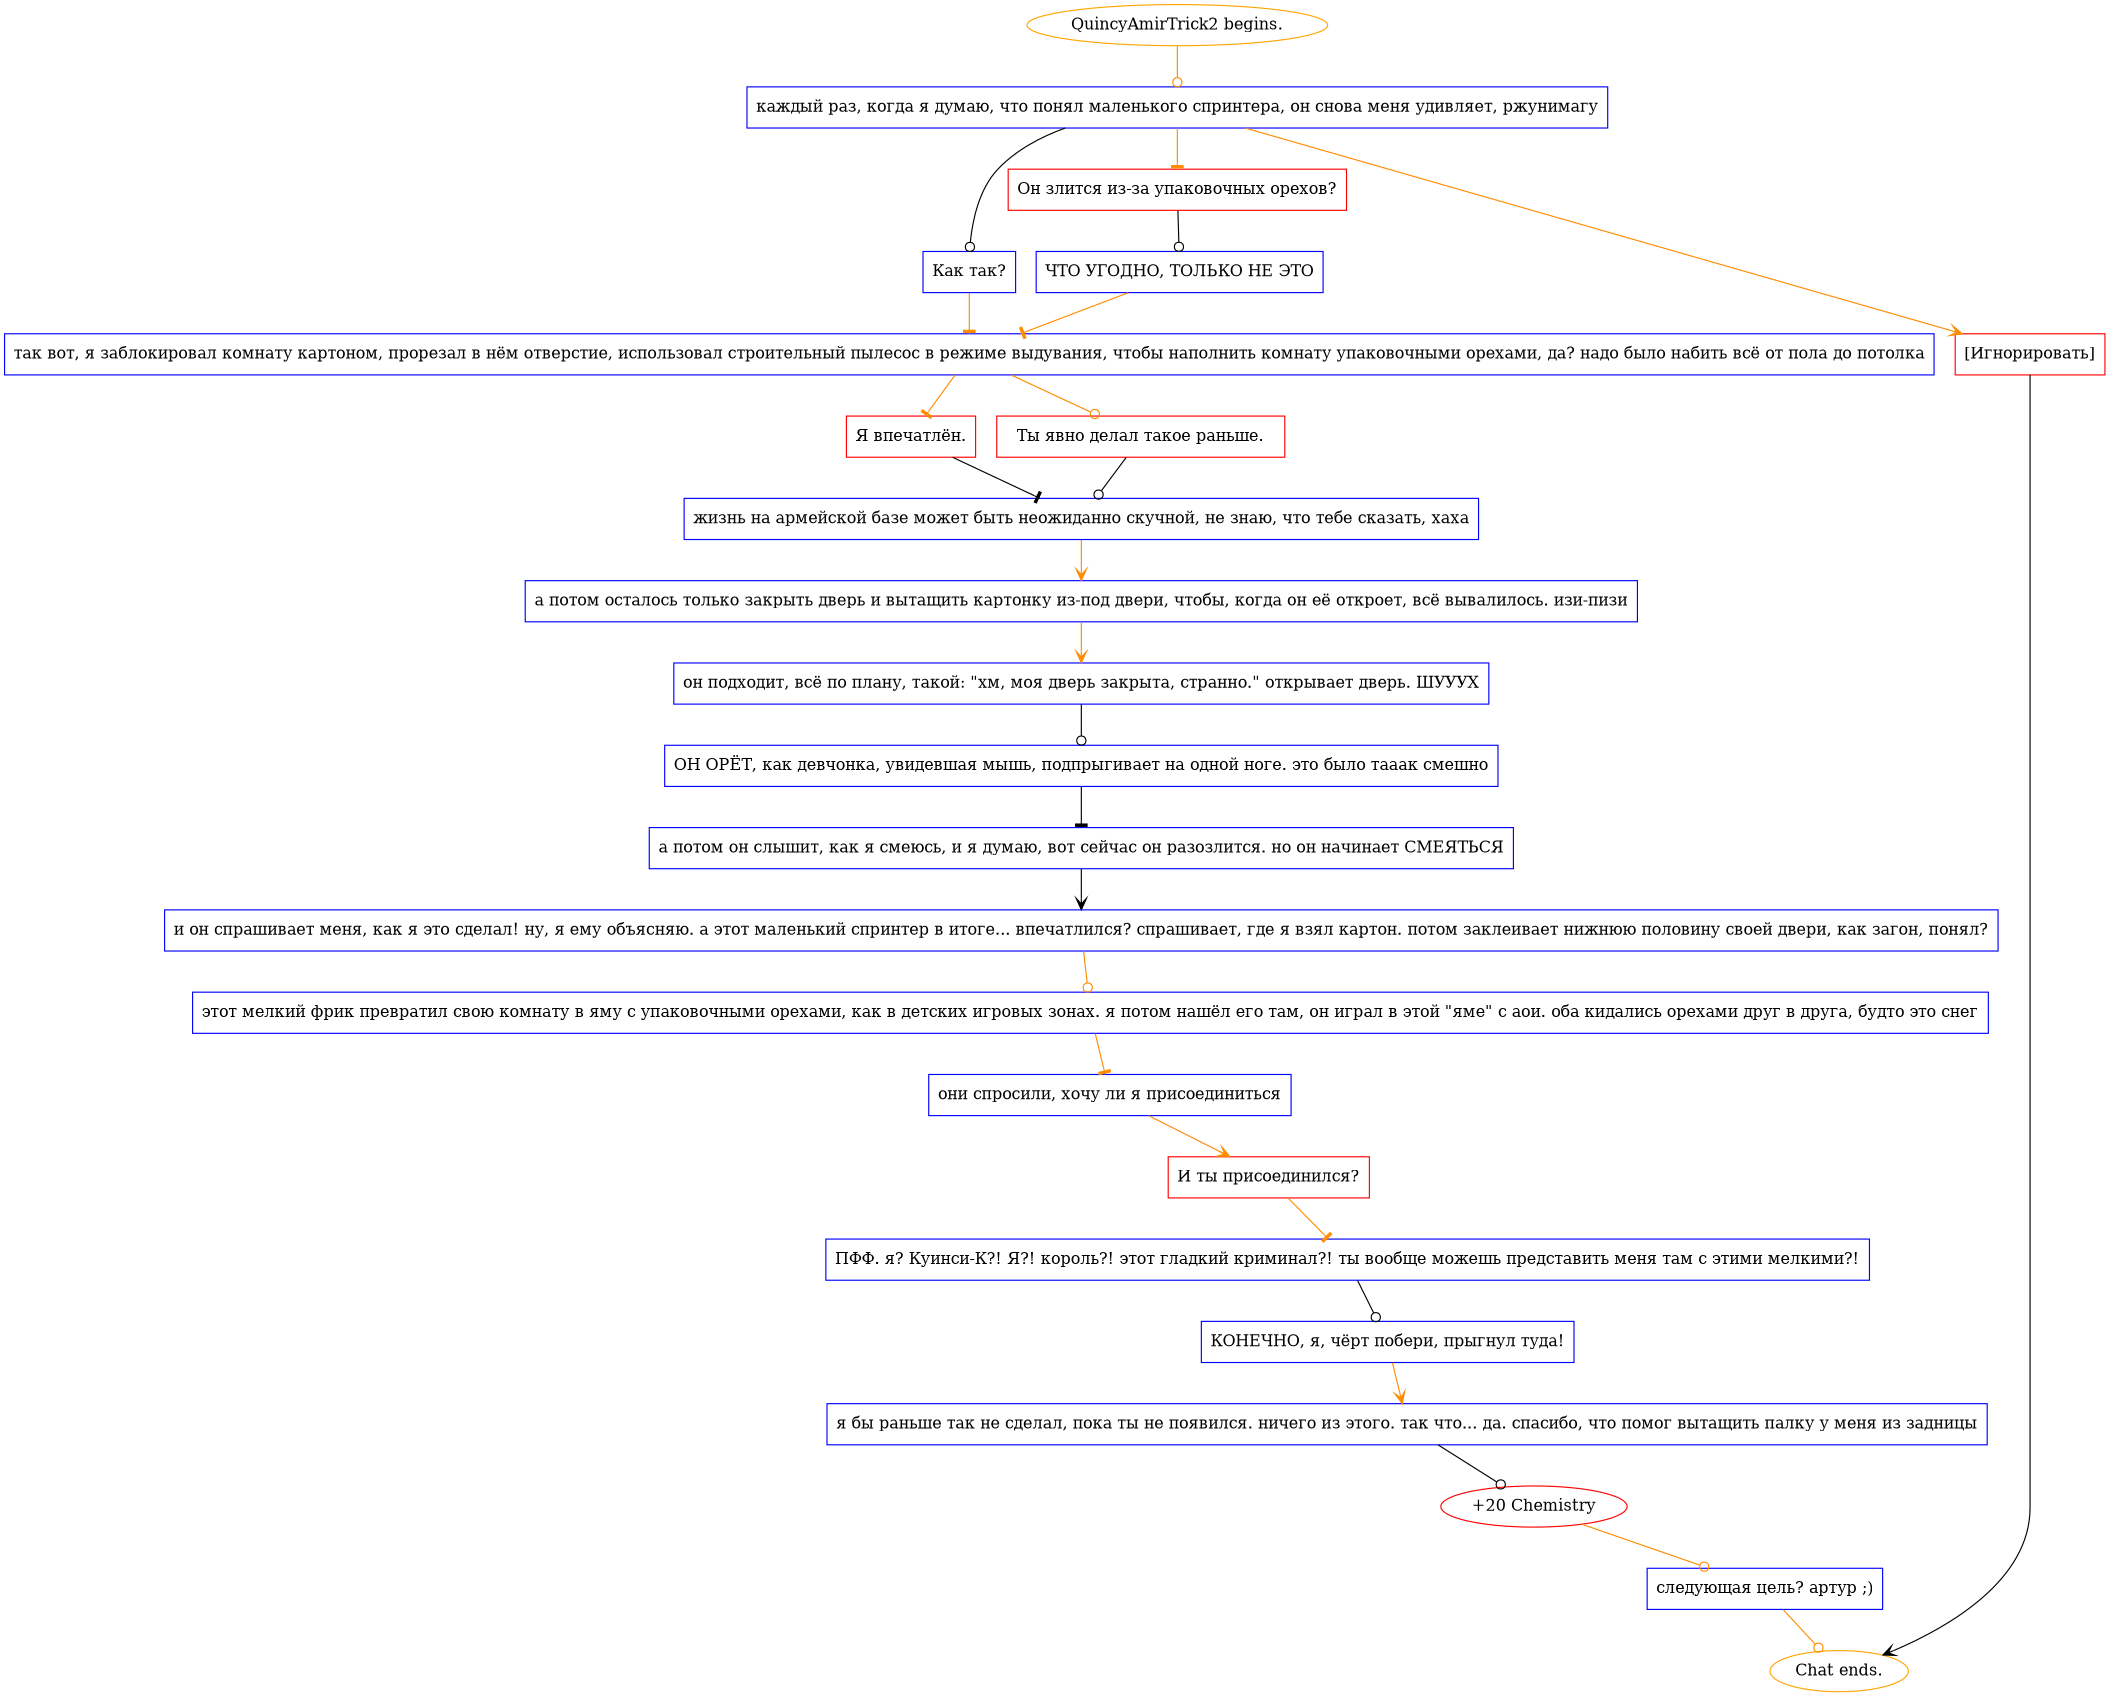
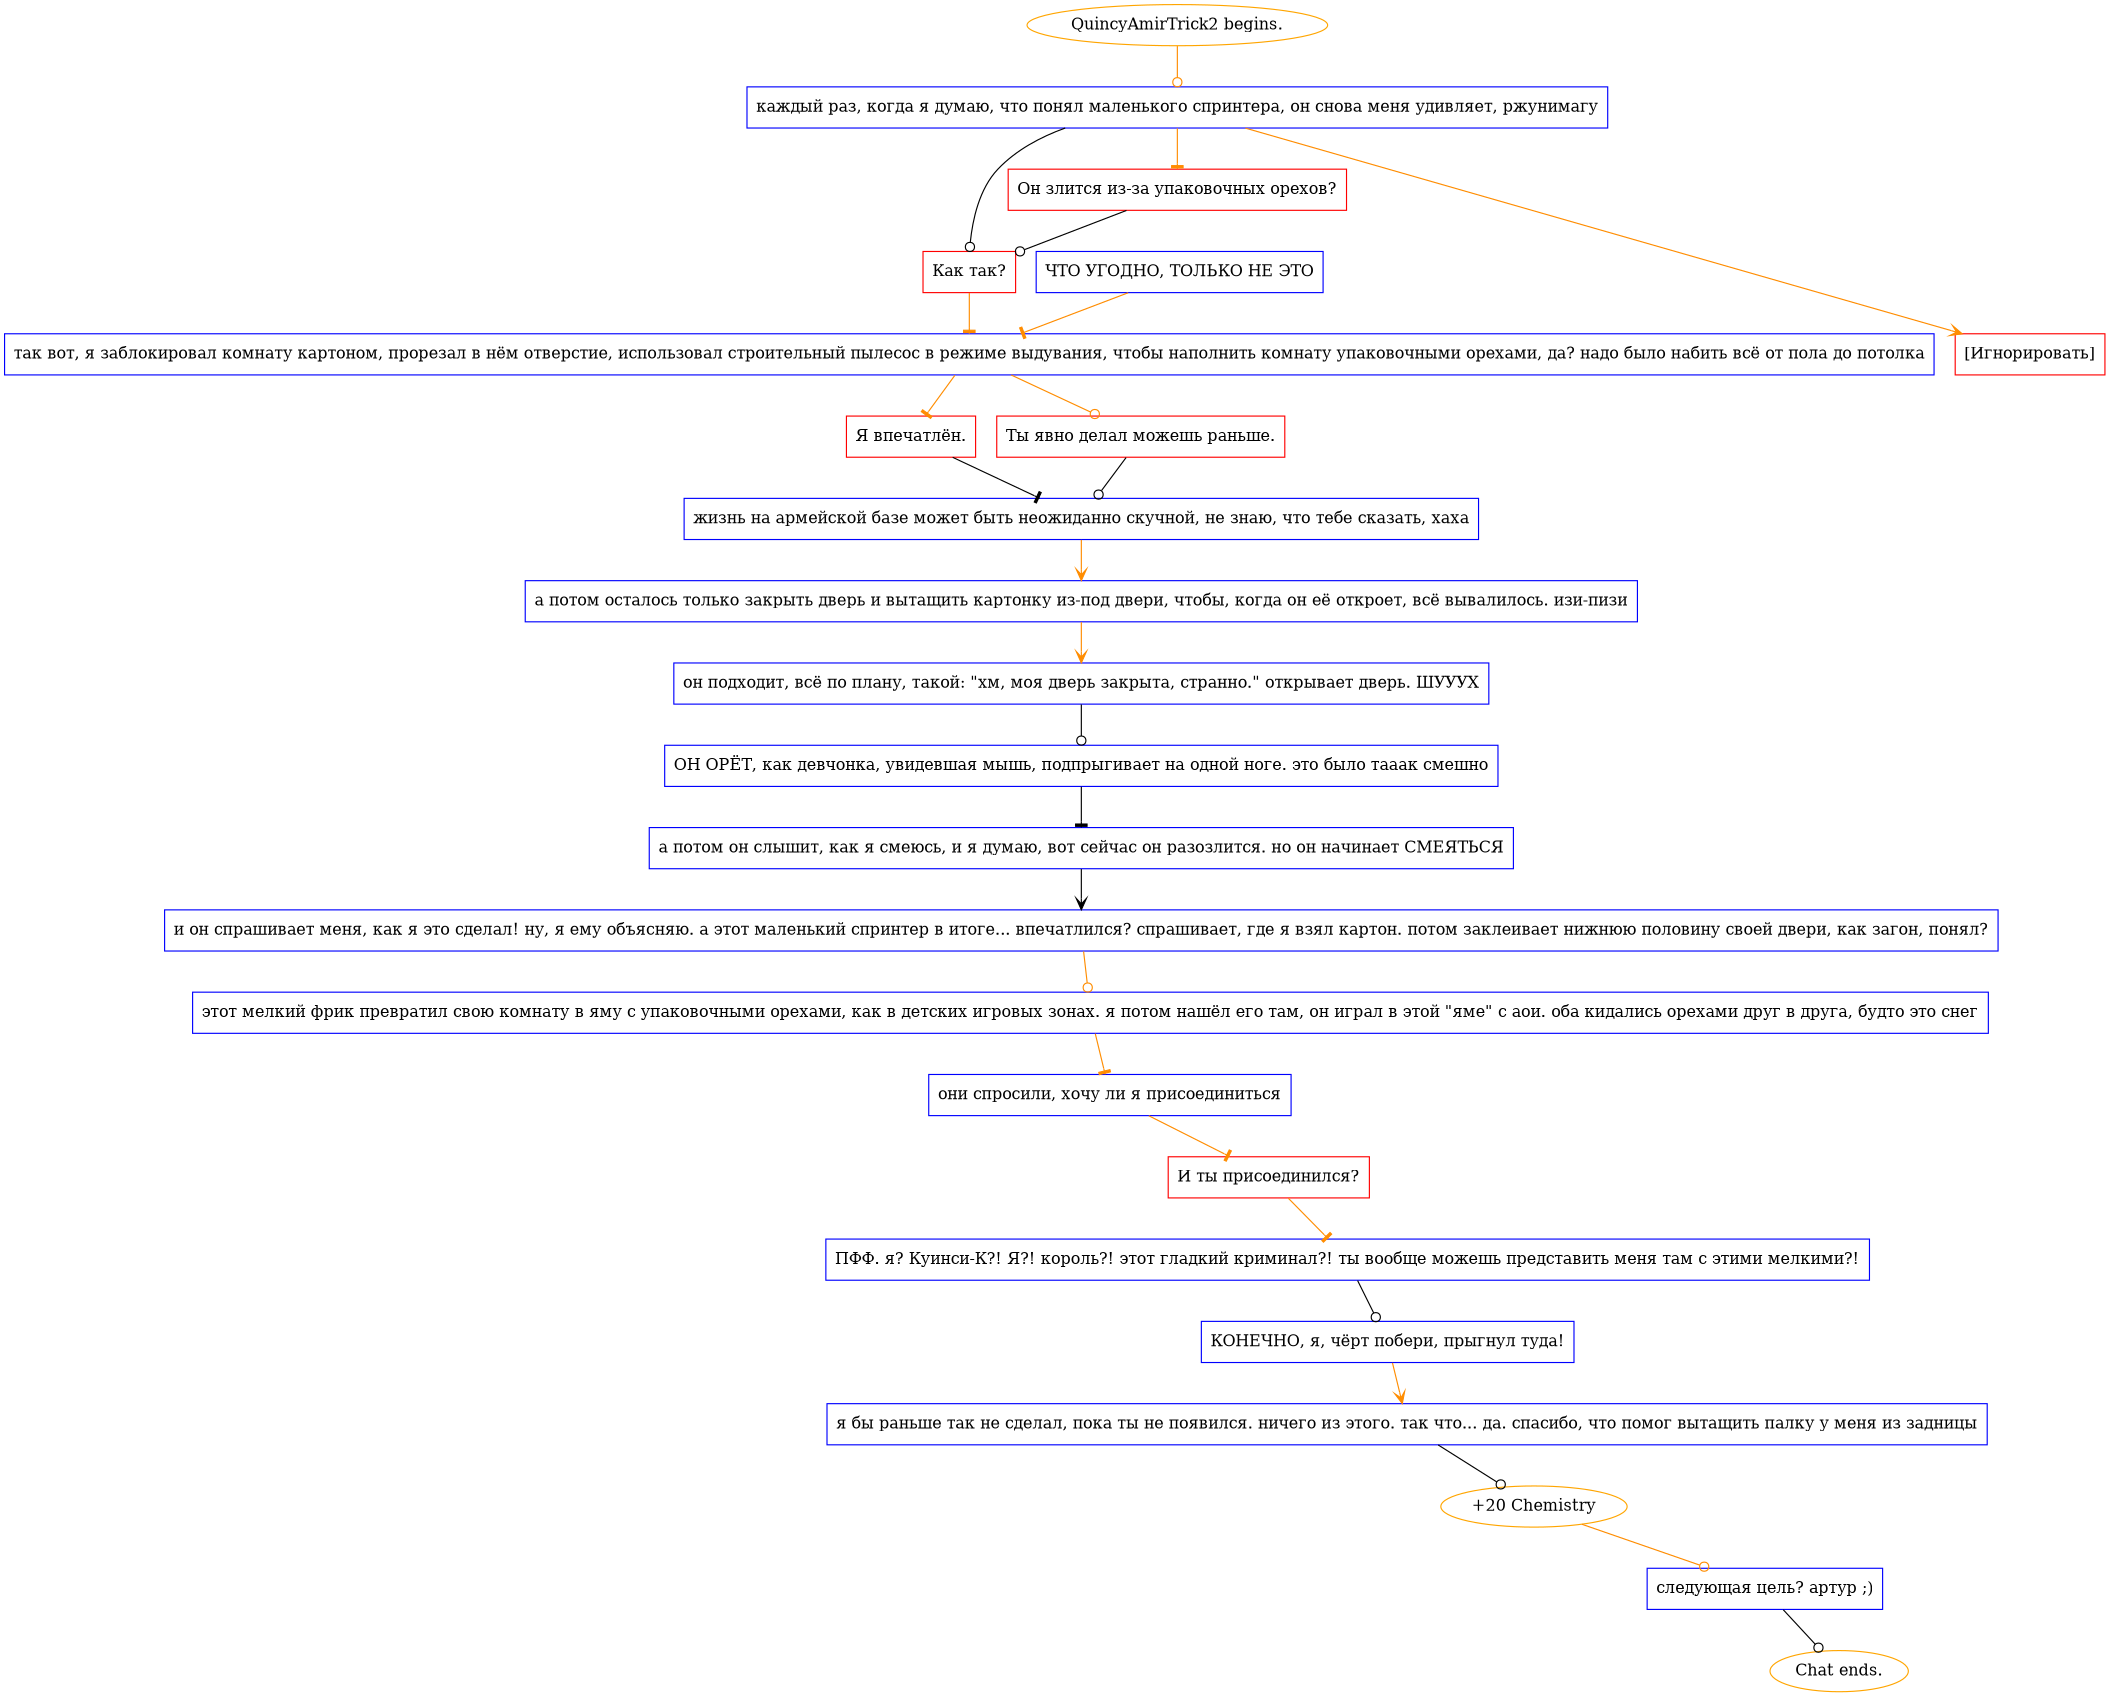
edge "Он злится из-за упаковочных орехов?" -> "ЧТО УГОДНО, ТОЛЬКО НЕ ЭТО": now "Он злится из-за упаковочных орехов?" -> "Как так?"
node "Как так?": color blue -> red
node "Ты явно делал такое раньше.": label "Ты явно делал такое раньше." -> "Ты явно делал можешь раньше."
edge "[Игнорировать]" -> "Chat ends.": removed
edge "они спросили, хочу ли я присоединиться" -> "И ты присоединился?": arrowhead vee -> tee
node "+20 Chemistry": color red -> orange
edge "следующая цель? артур ;)" -> "Chat ends.": color darkorange -> black
